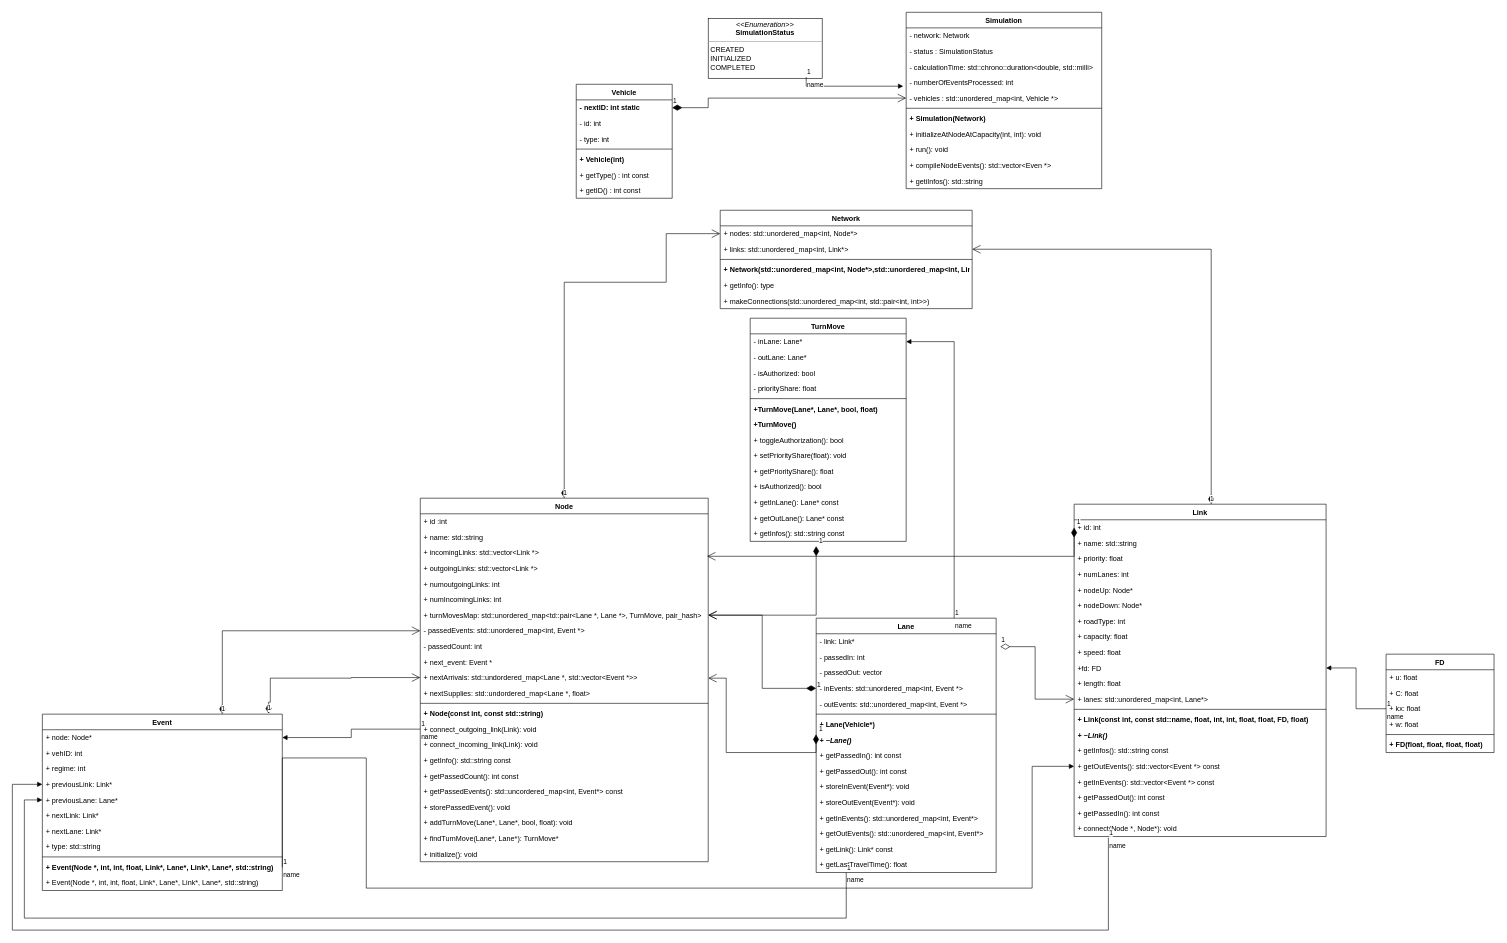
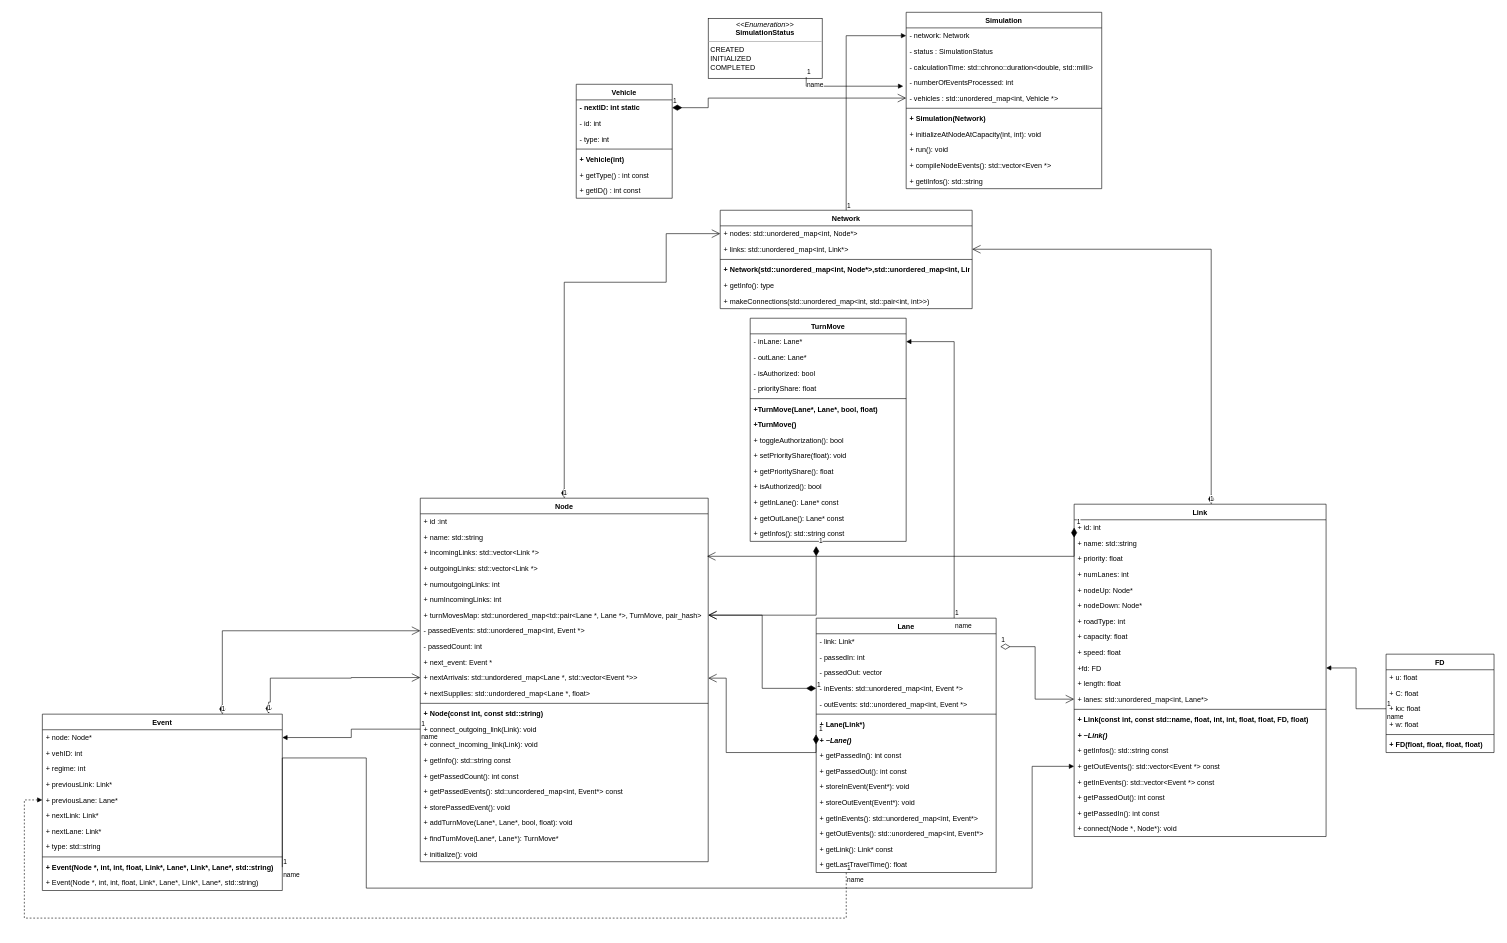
edge "Network" -> "- network: Network": added, label "1"
node "+ Lane(Vehicle*)": label "+ Lane(Vehicle*)" -> "+ Lane(Link*)"
edge "+ connect(Node *, Node*): void" -> "+ previousLink: Link*": removed, labels "1", "name"
edge "+ getLastTravelTime(): float" -> "+ previousLane: Lane*": style solid -> dashed
